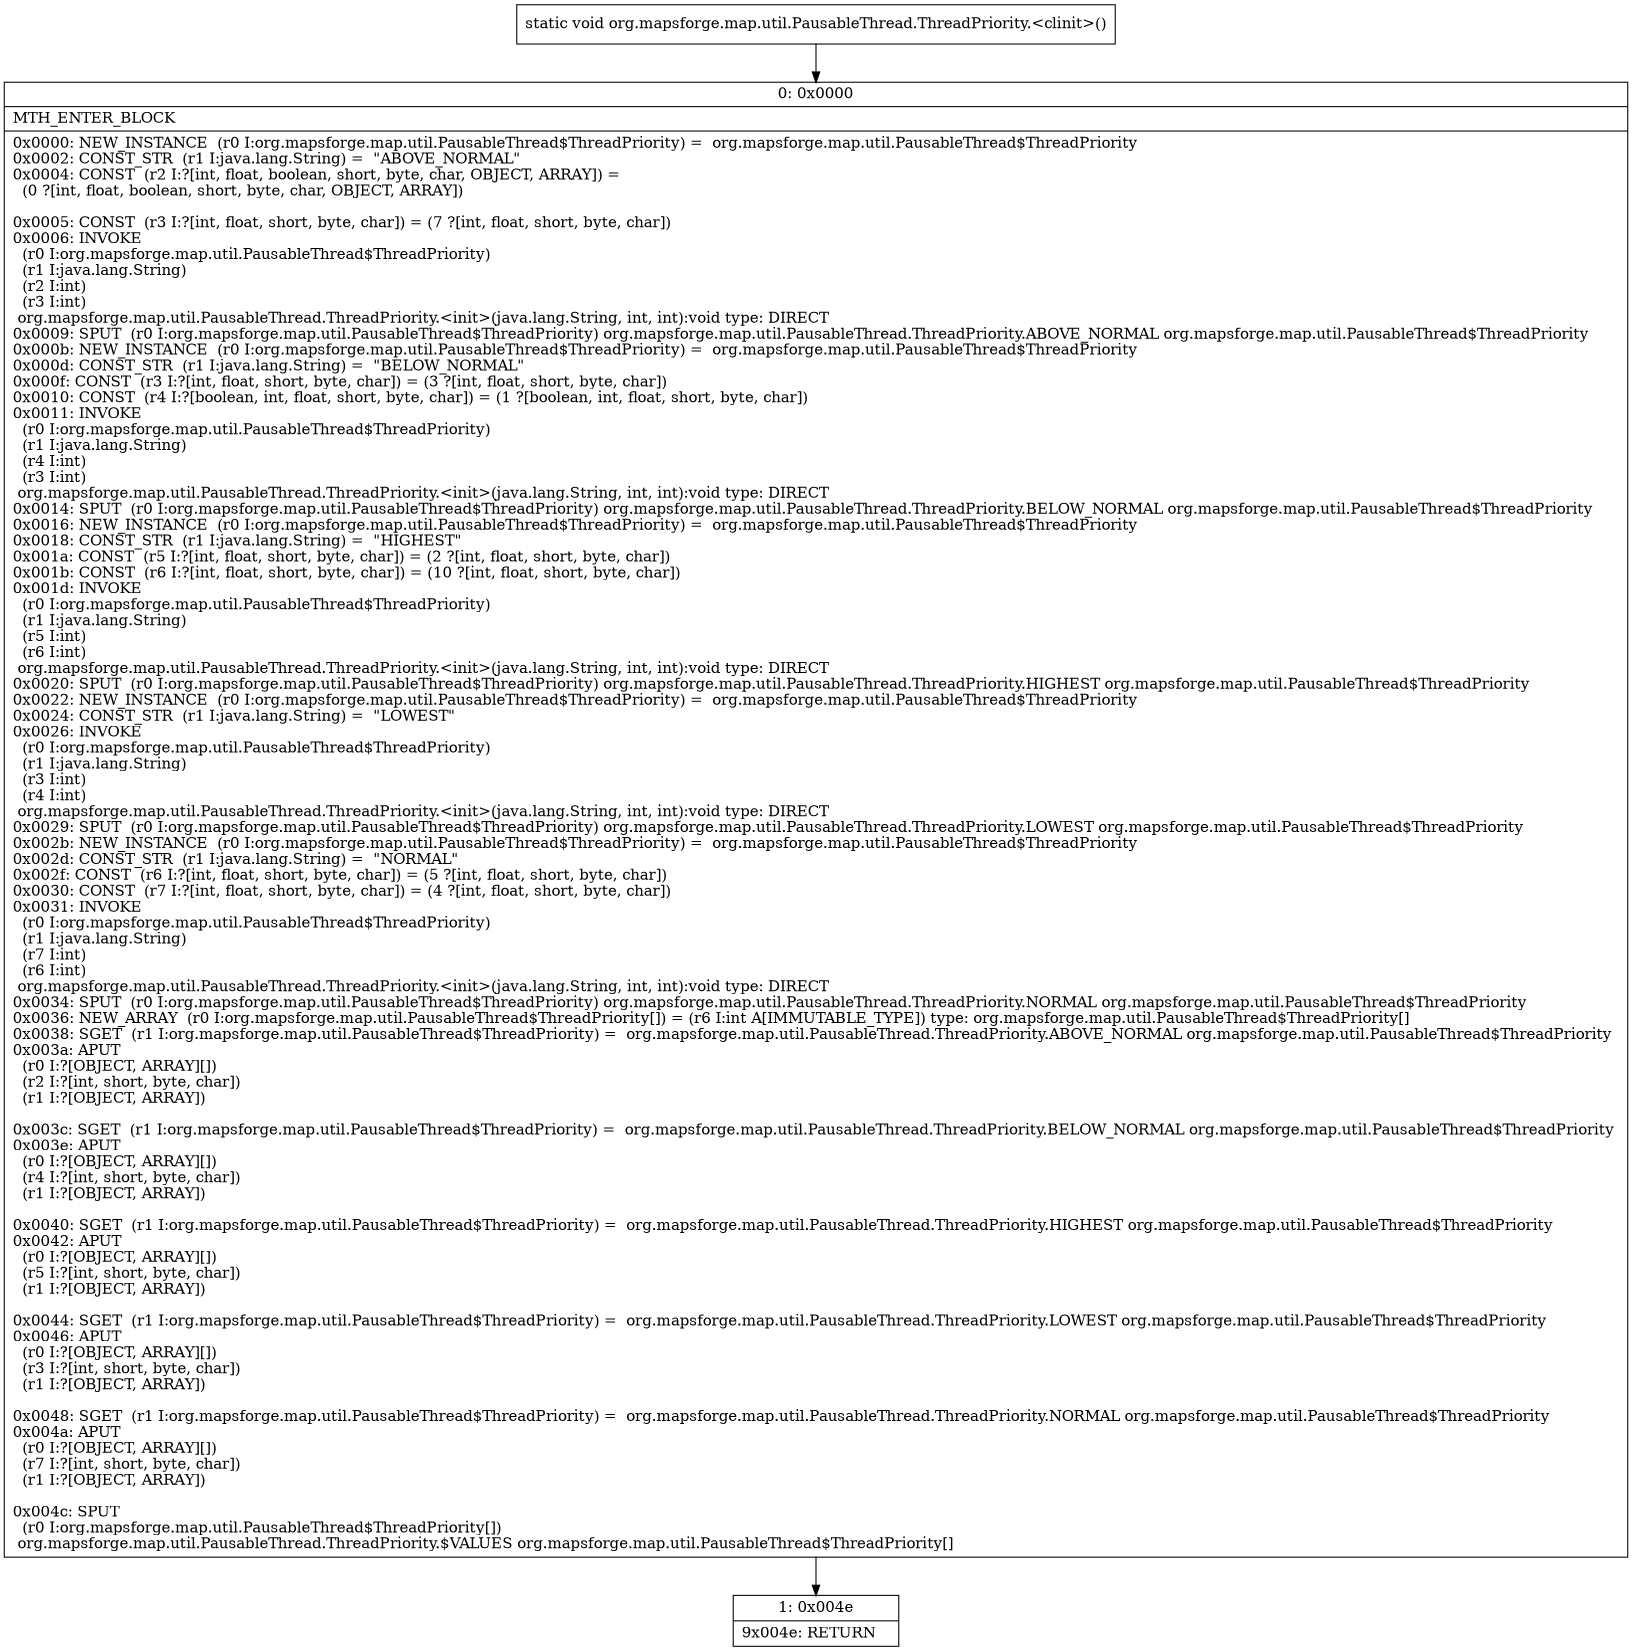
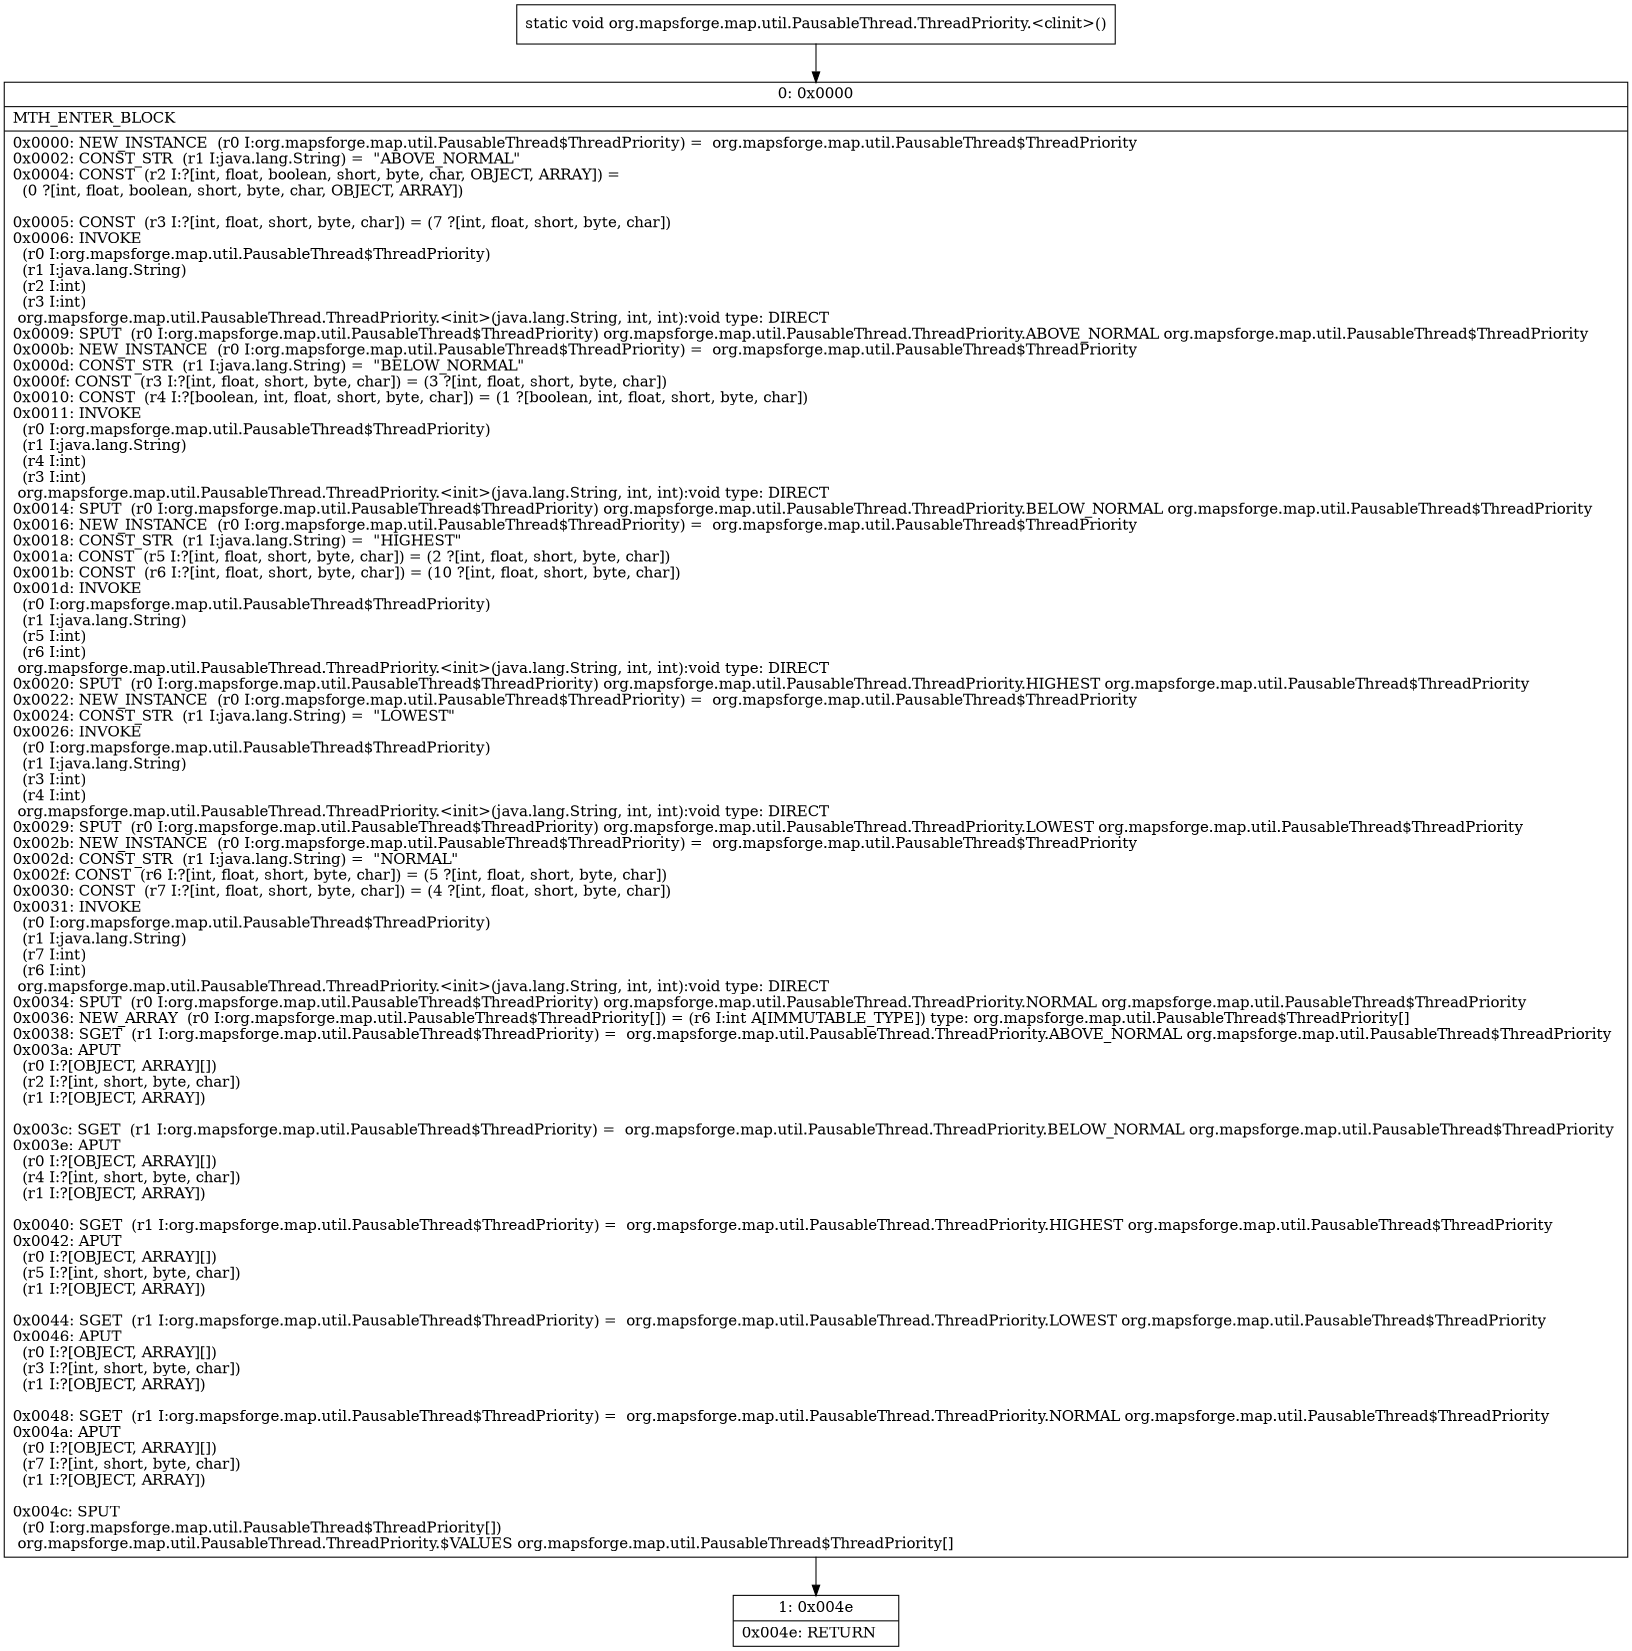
node "1: 0x004e": text "9x004e: RETURN" -> "0x004e: RETURN"
